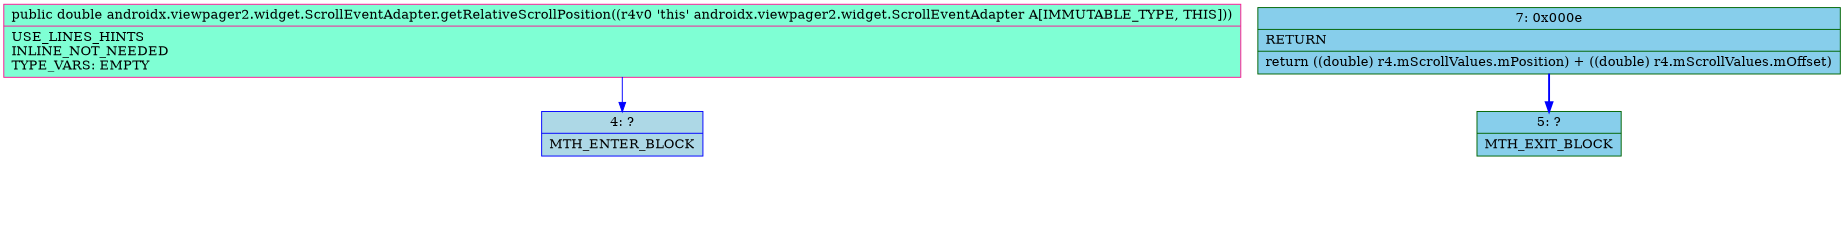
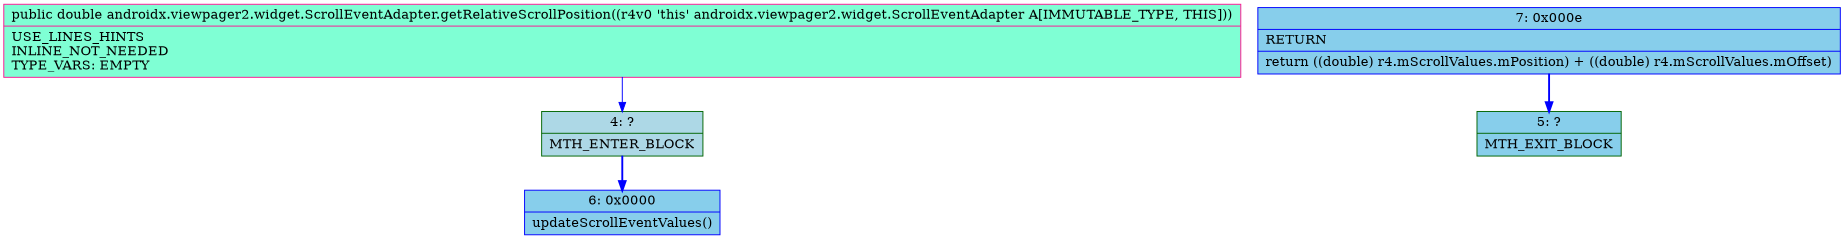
node "7: 0x000e": color darkgreen -> blue
node "4: ?": color blue -> darkgreen
node "6: 0x0000": added
